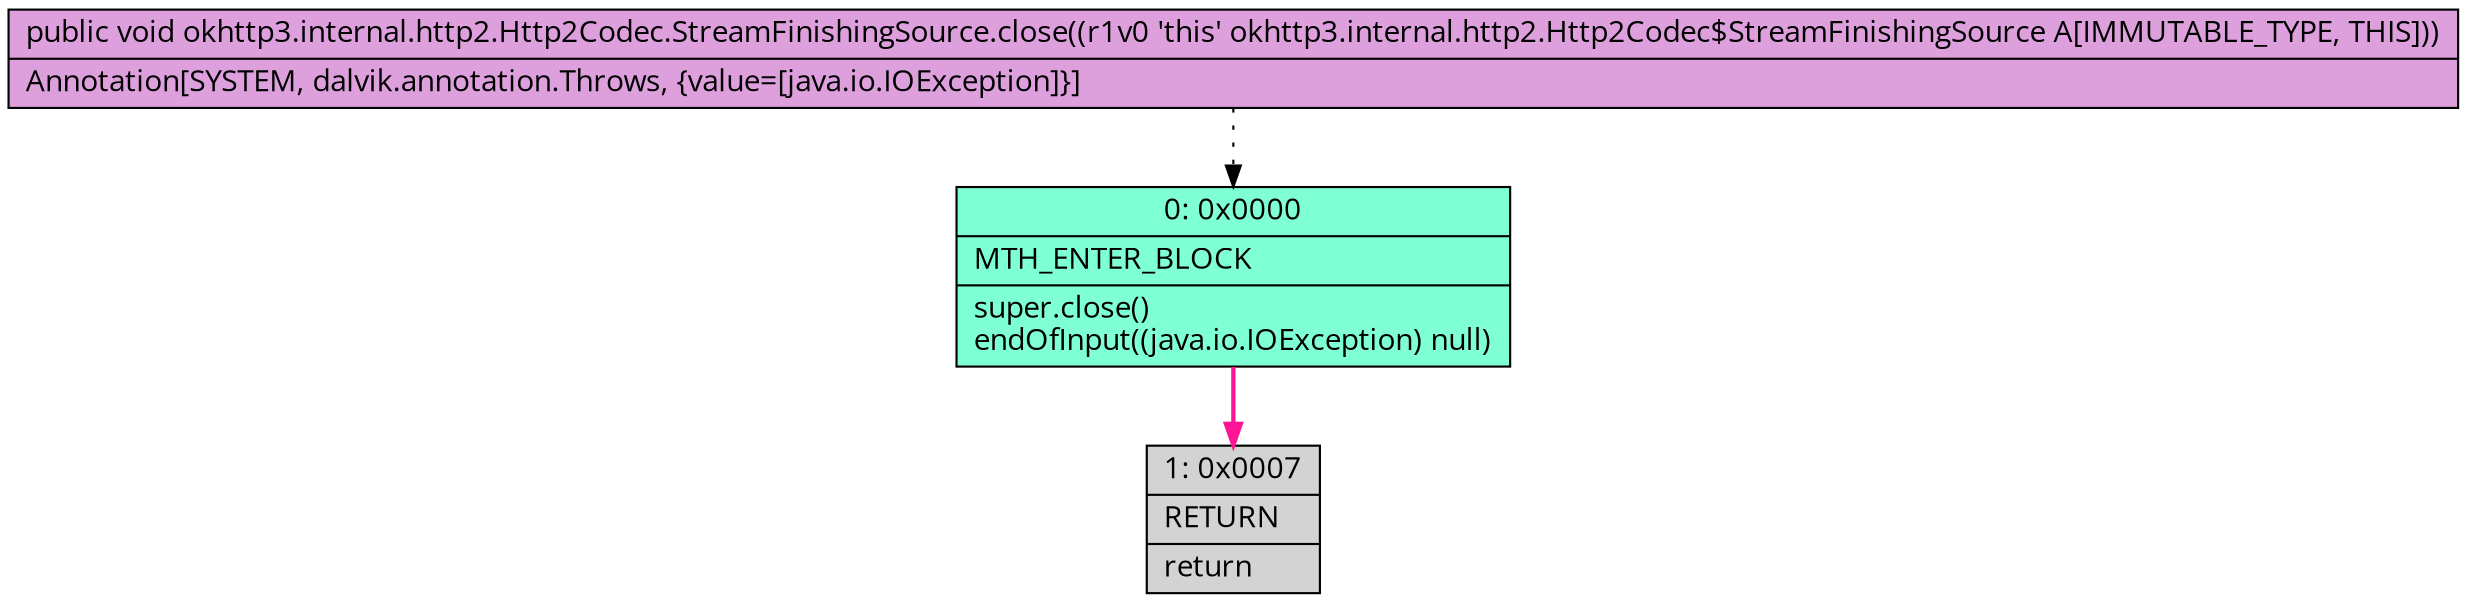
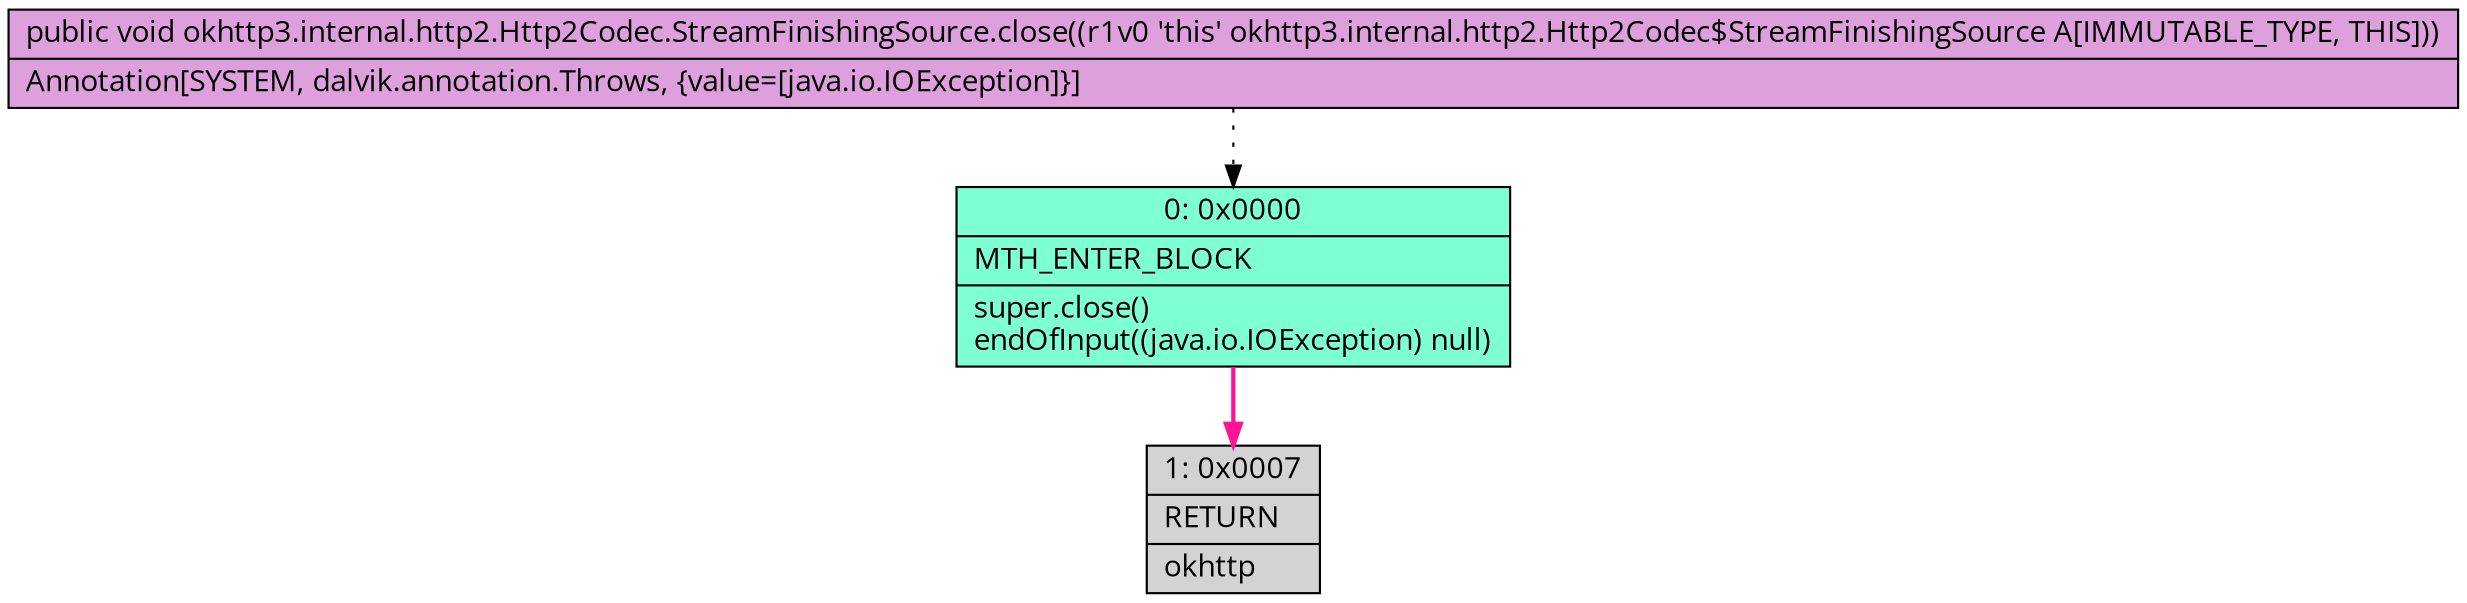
node "1: 0x0007": text "return" -> "okhttp"
